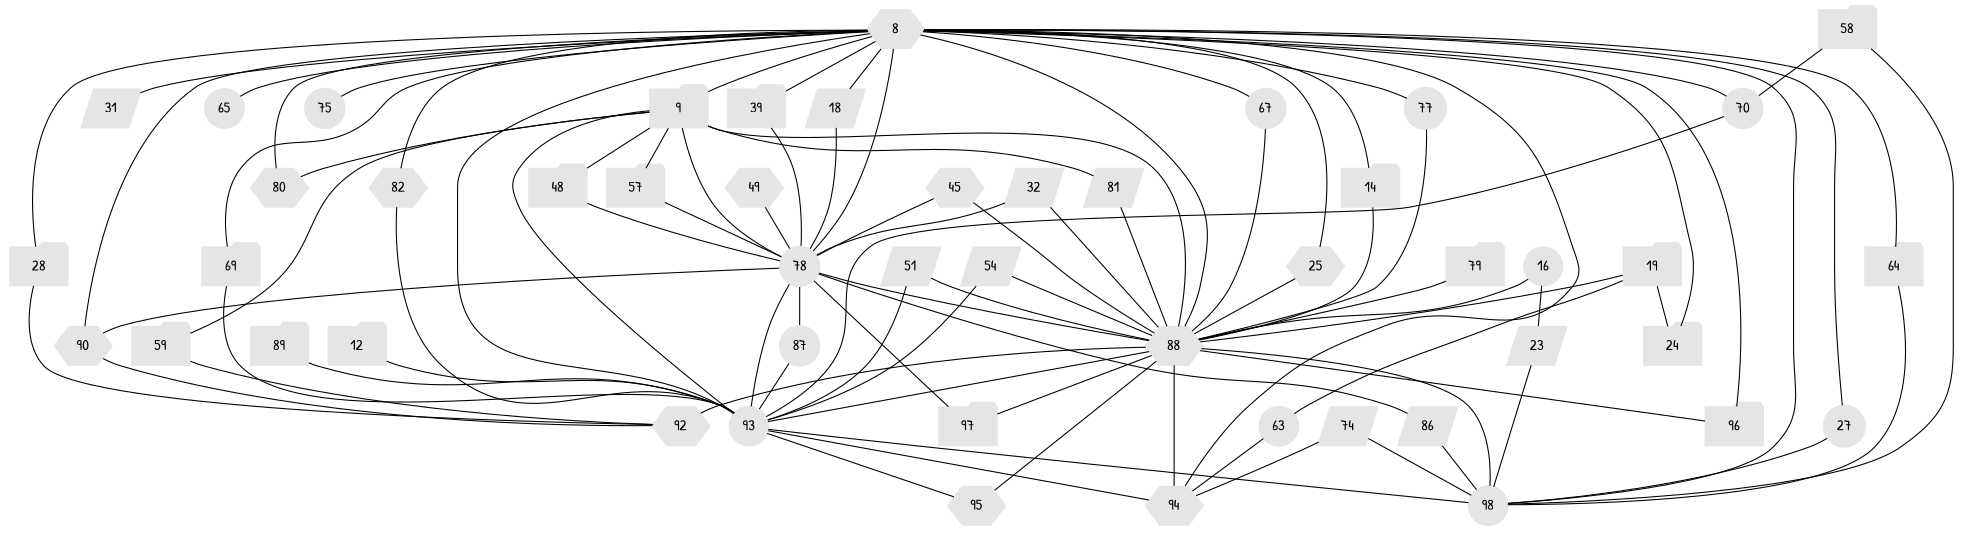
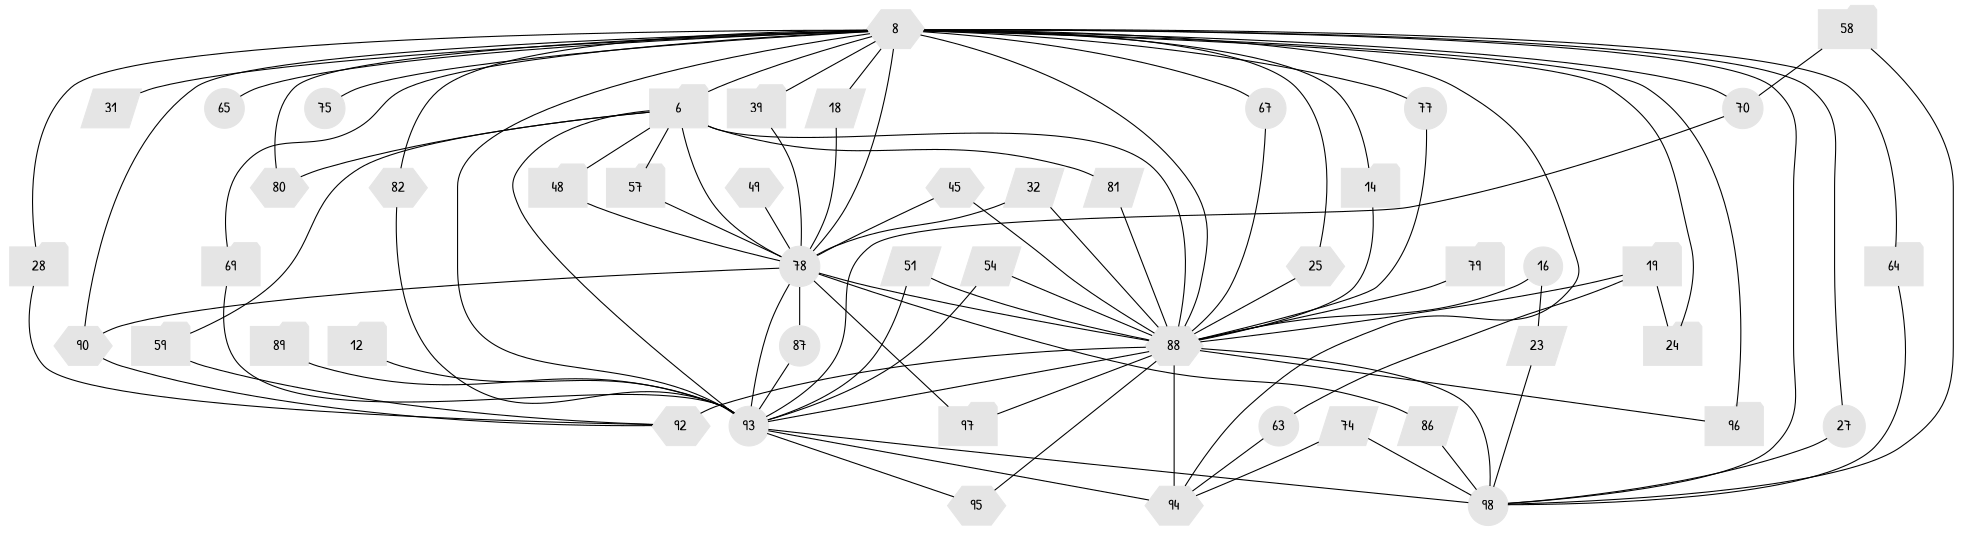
node "9": label "9" -> "6"
